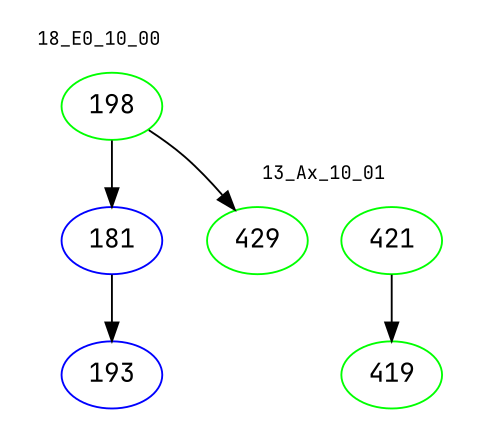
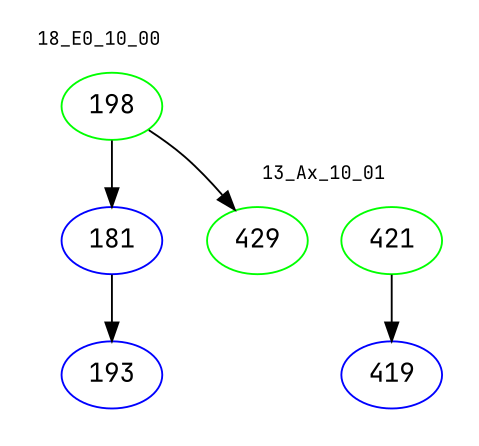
node "419": color green -> blue
